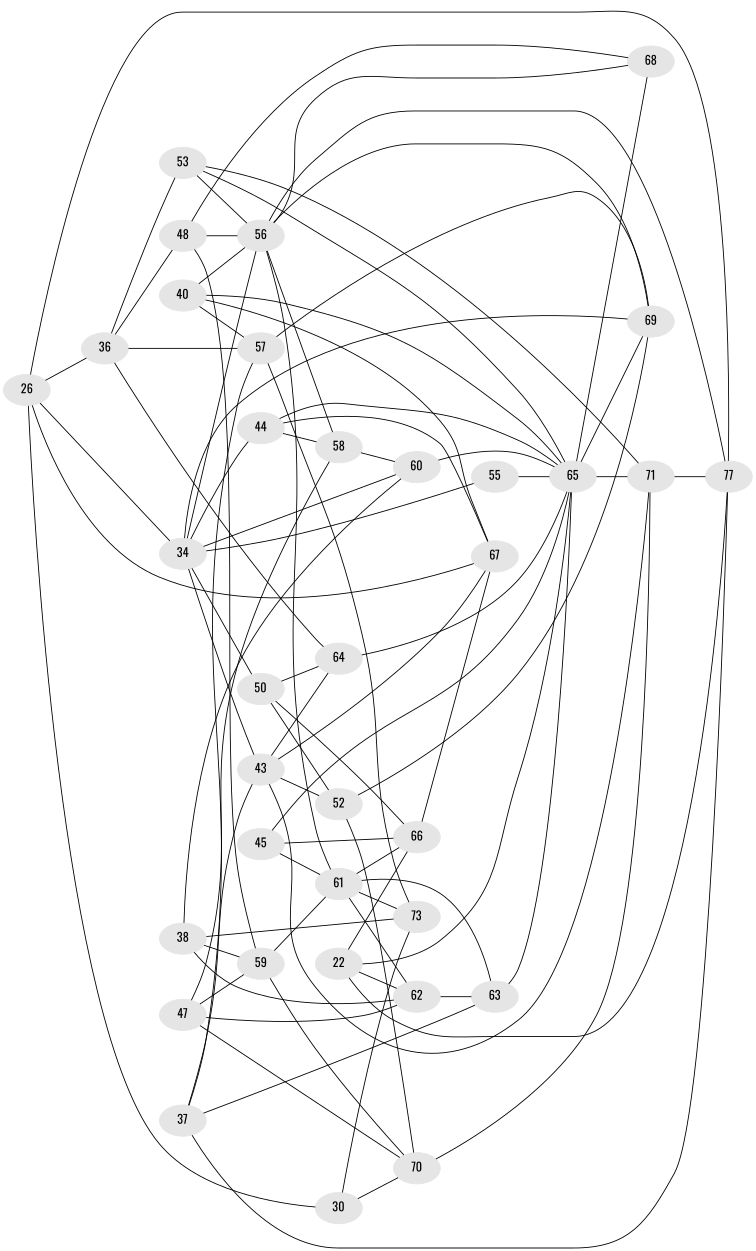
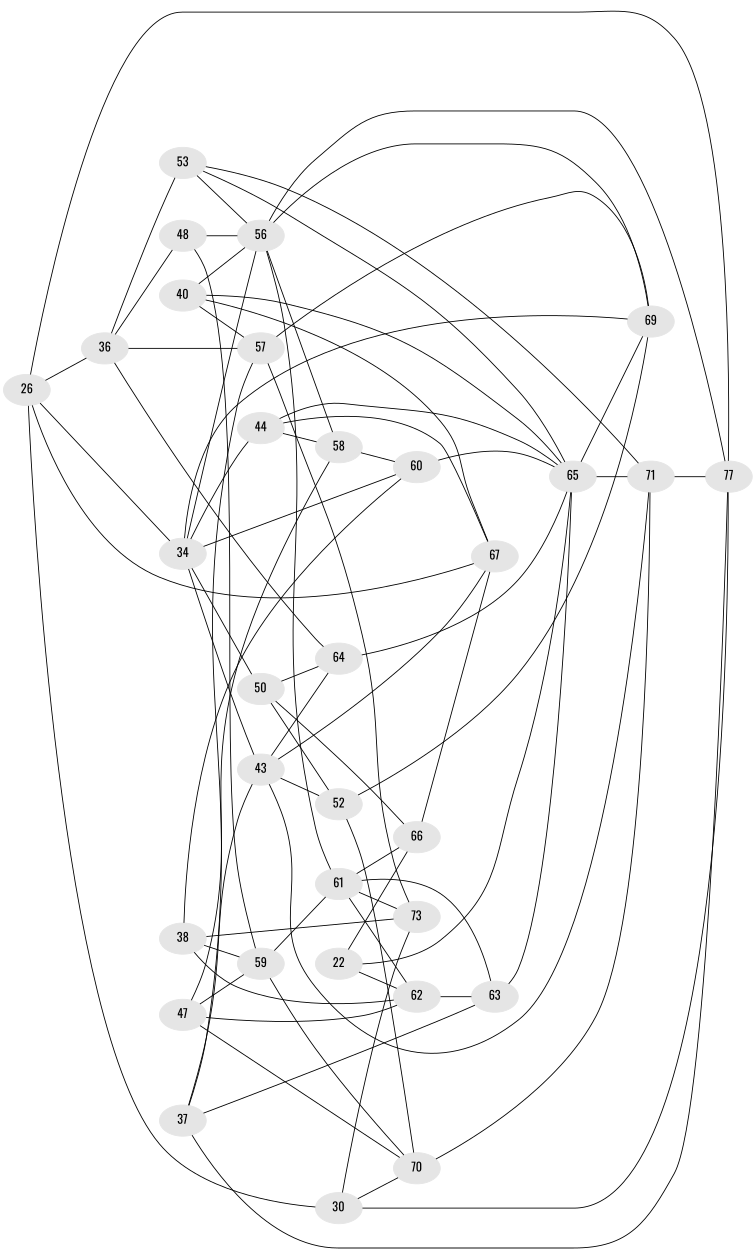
node "68": removed
node "55": removed
node "45": removed
edge "77" -- "22": now "77" -- "30"
